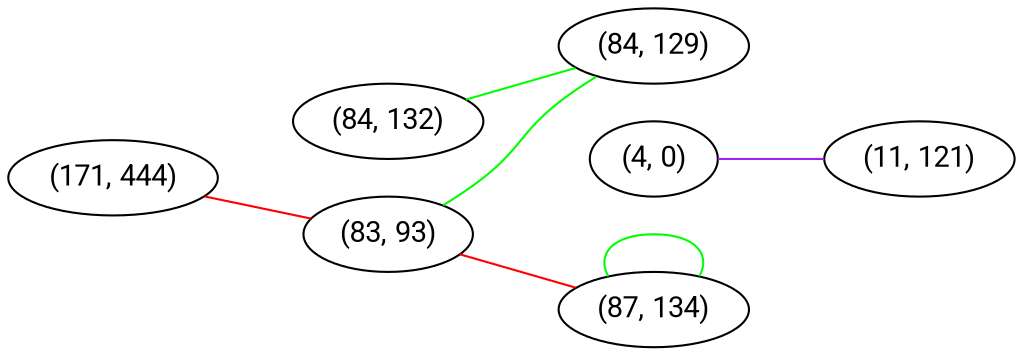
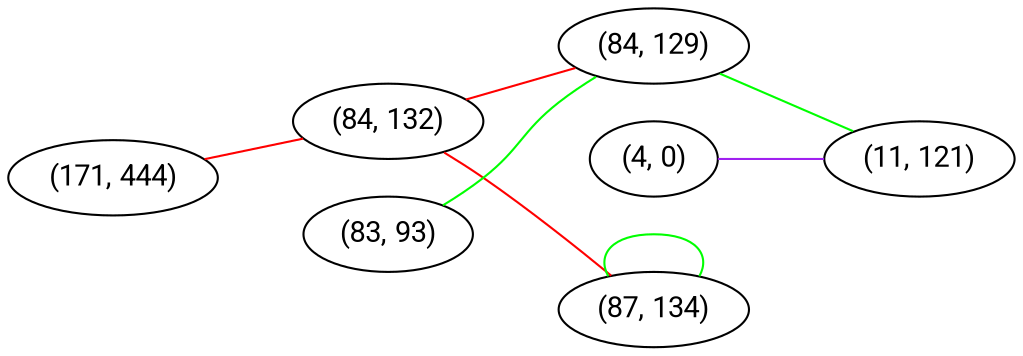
edge "(84, 129)" -- "(84, 132)": color green -> red
edge "(84, 129)" -- "(11, 121)": added
edge "(171, 444)" -- "(83, 93)": now "(171, 444)" -- "(84, 132)"
edge "(83, 93)" -- "(87, 134)": now "(84, 132)" -- "(87, 134)"
